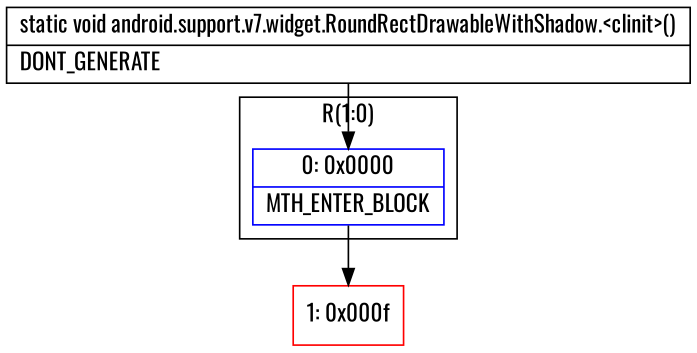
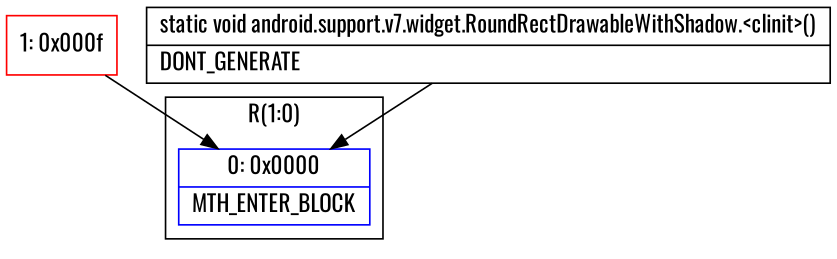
edge "0: 0x0000" -> "1: 0x000f": reversed
